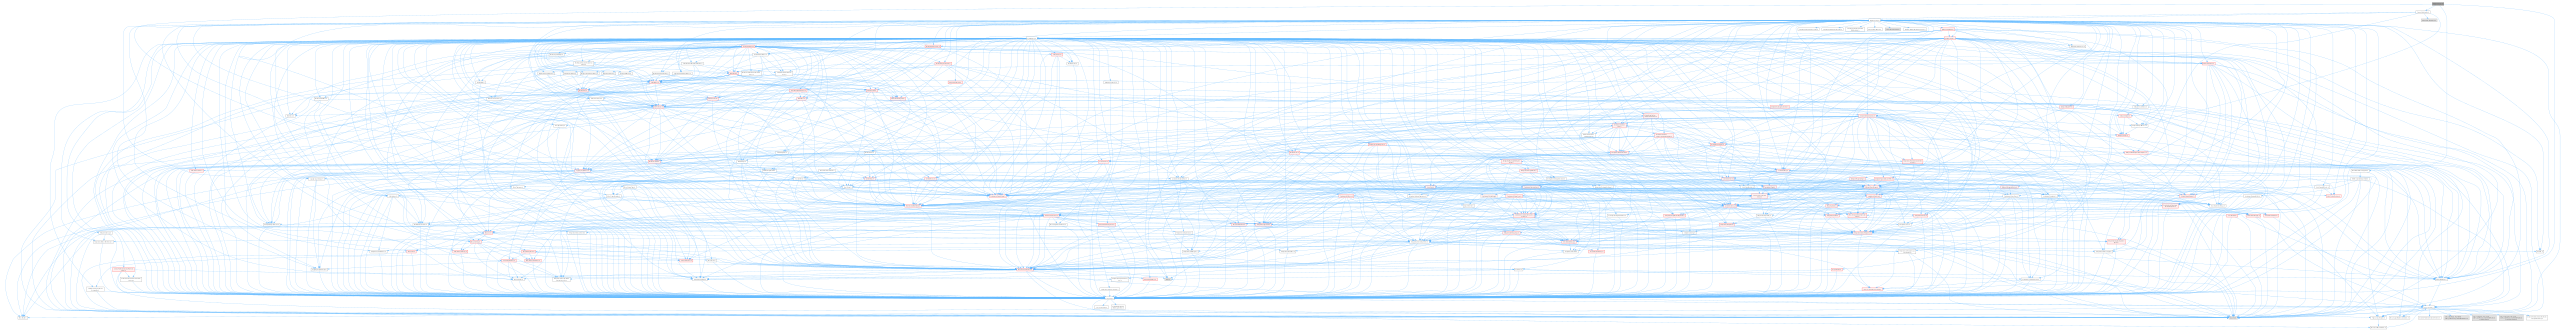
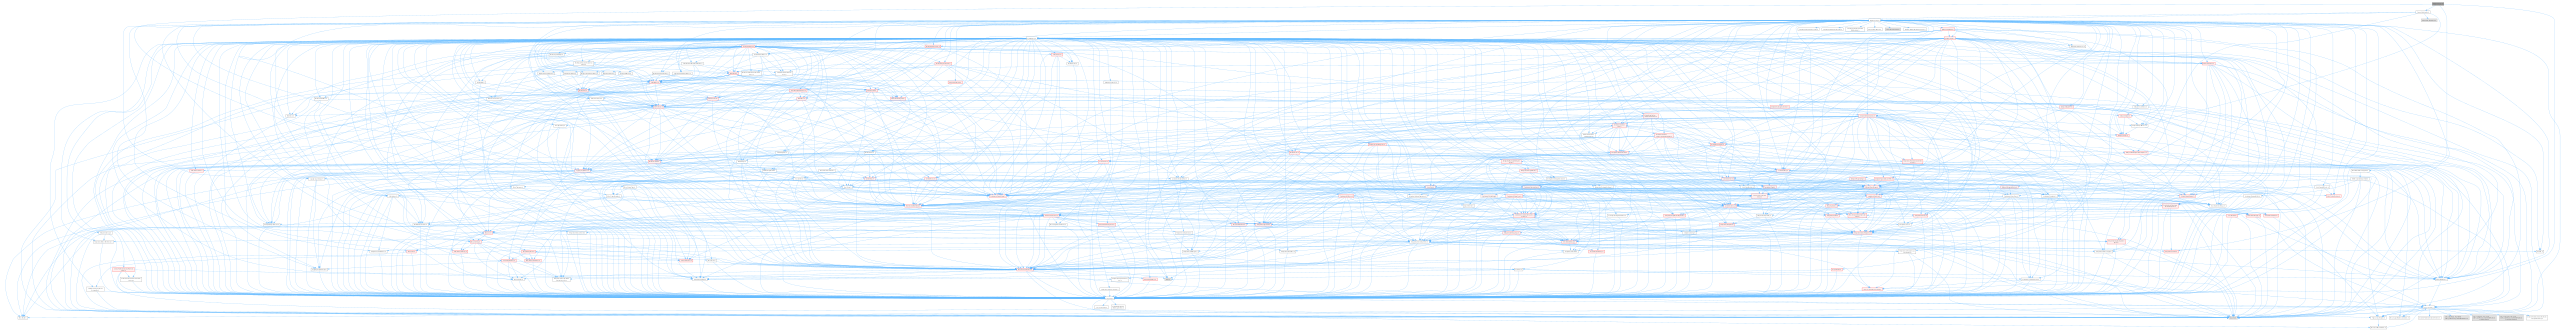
node "Templates/Models.h": added
